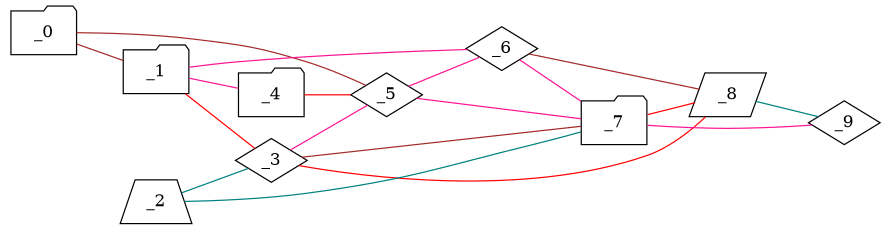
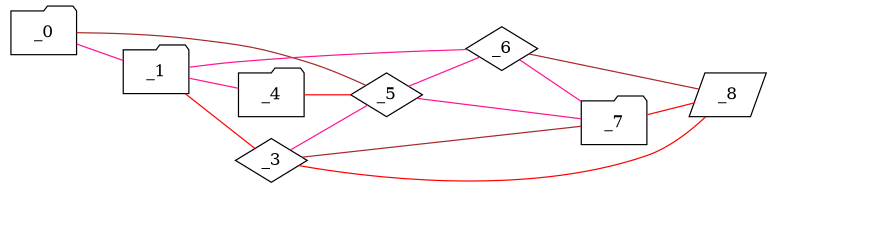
edge "_0" -- "_1": color brown -> deeppink
node "_9": removed
node "_2": removed
